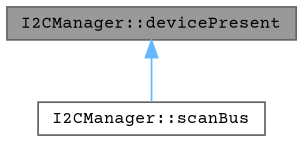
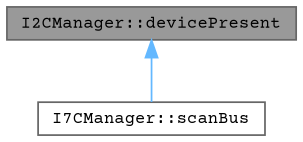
node "I2CManager::scanBus": label "I2CManager::scanBus" -> "I7CManager::scanBus"
